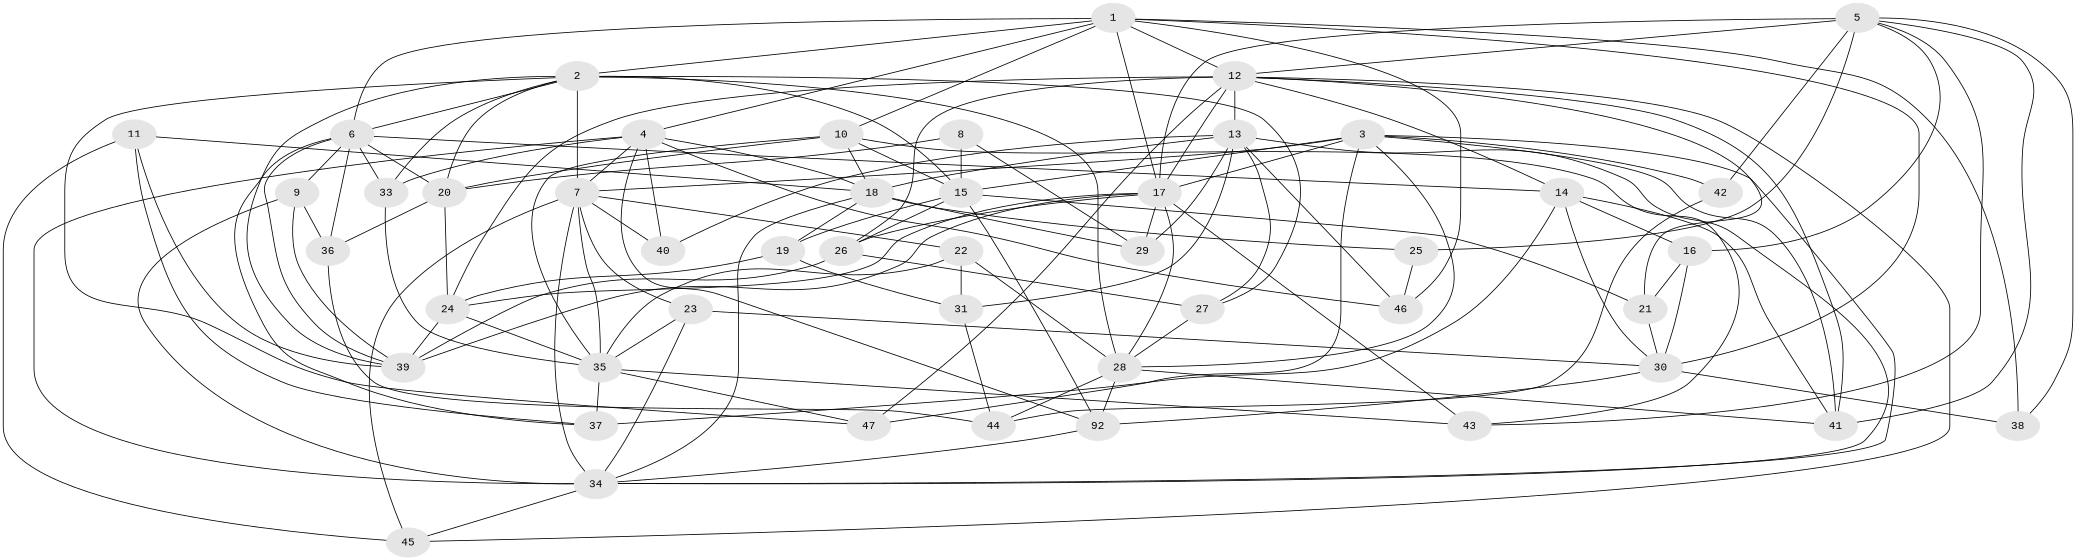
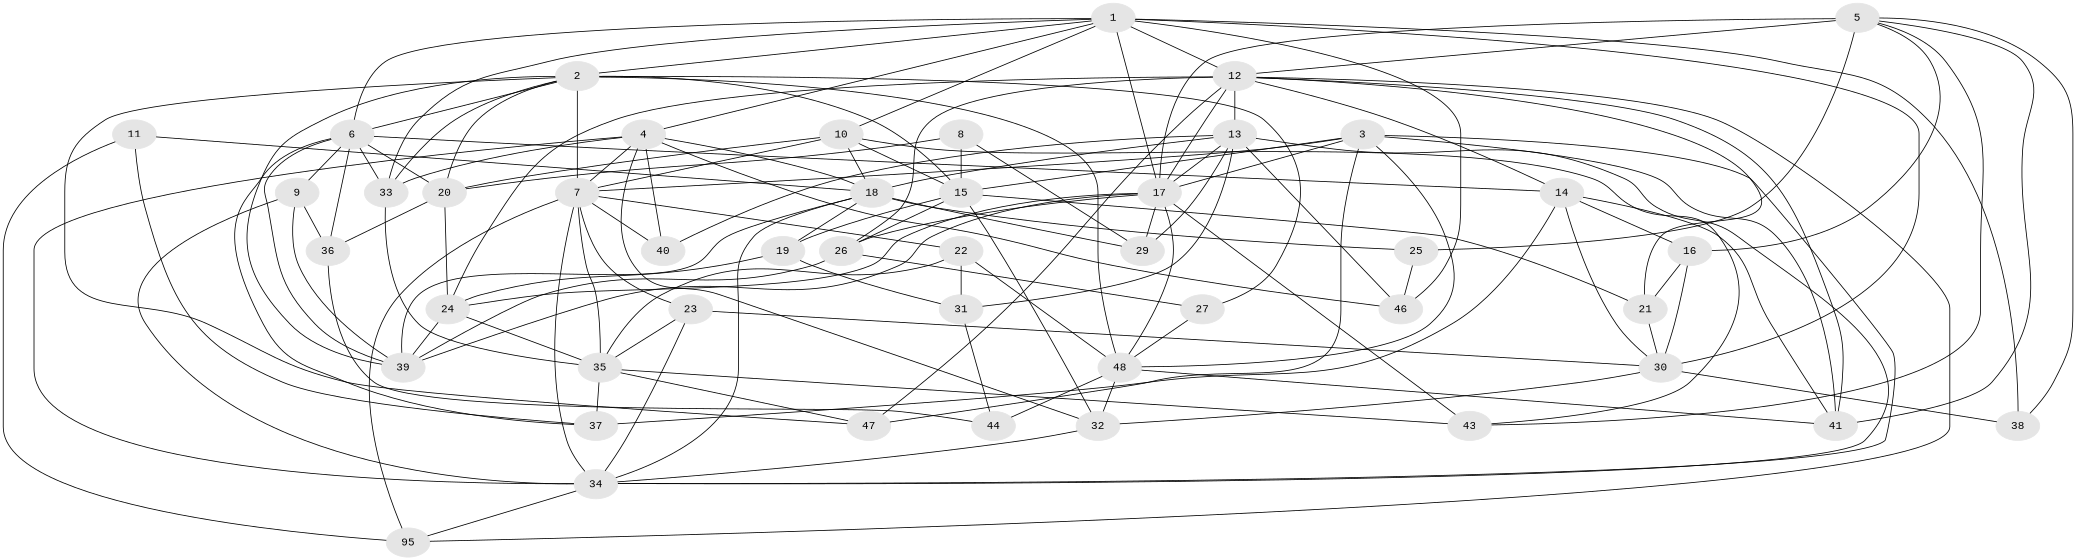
edge "1" -- "33": added
edge "10" -- "35": now "10" -- "7"
node "42": removed
edge "13" -- "27": now "13" -- "17"
edge "11" -- "39": now "18" -- "39"
node "28": label "28" -> "48"
node "92": label "92" -> "32"
node "45": label "45" -> "95"
